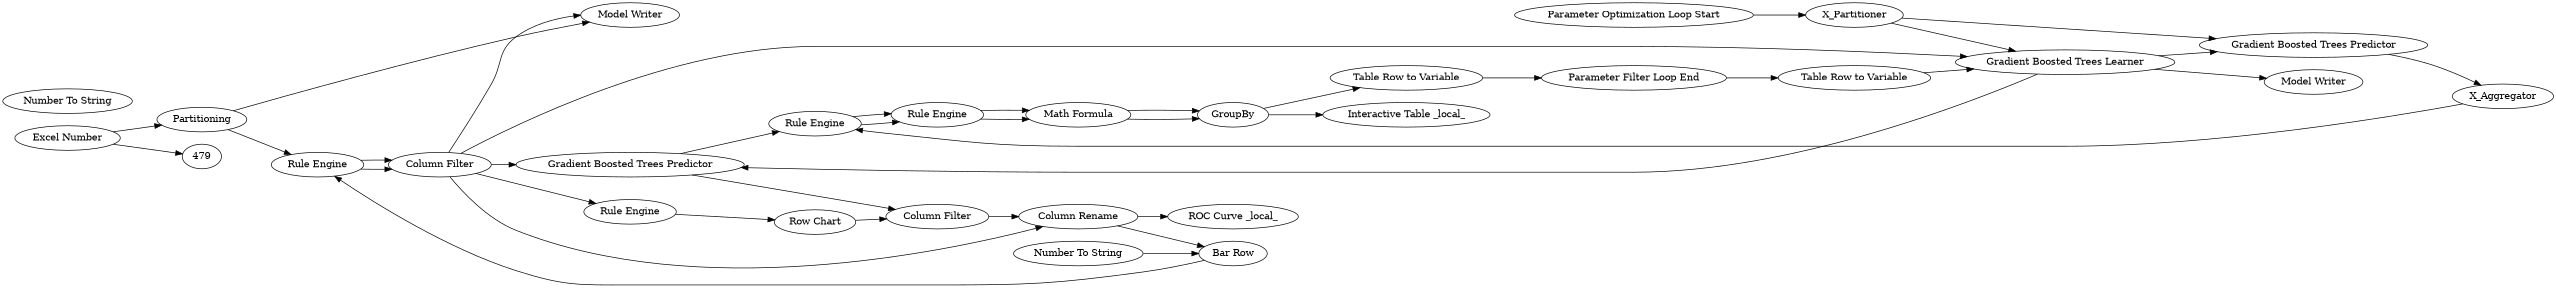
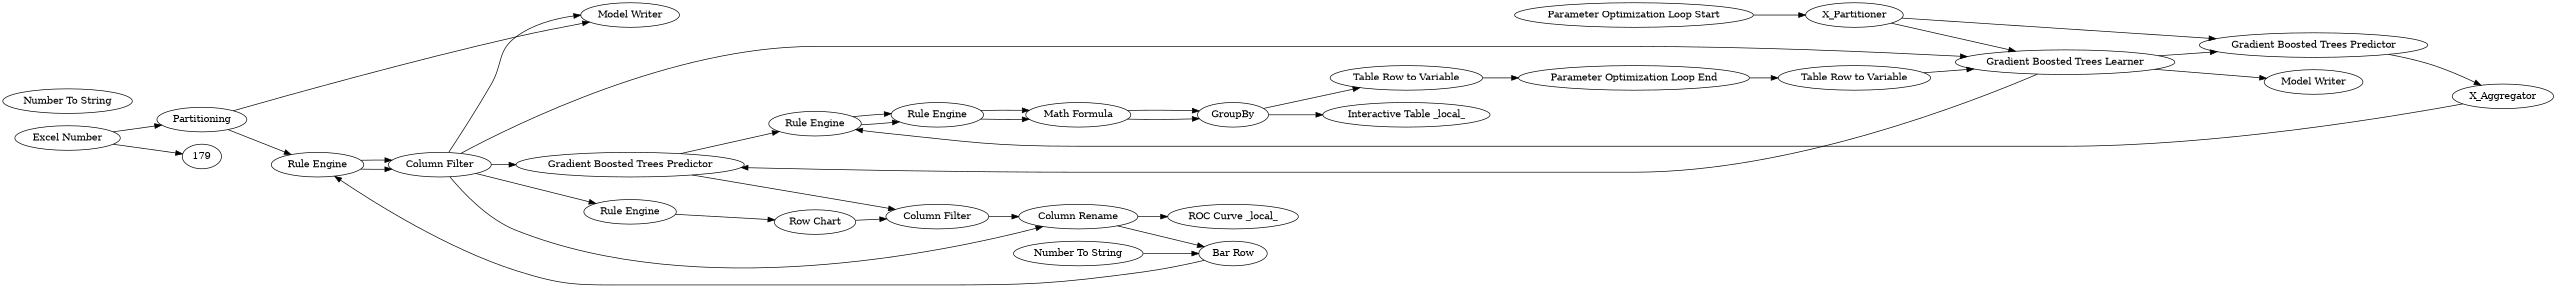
node "Parameter Filter Loop End": label "Parameter Filter Loop End" -> "Parameter Optimization Loop End"
node "479": label "479" -> "179"
